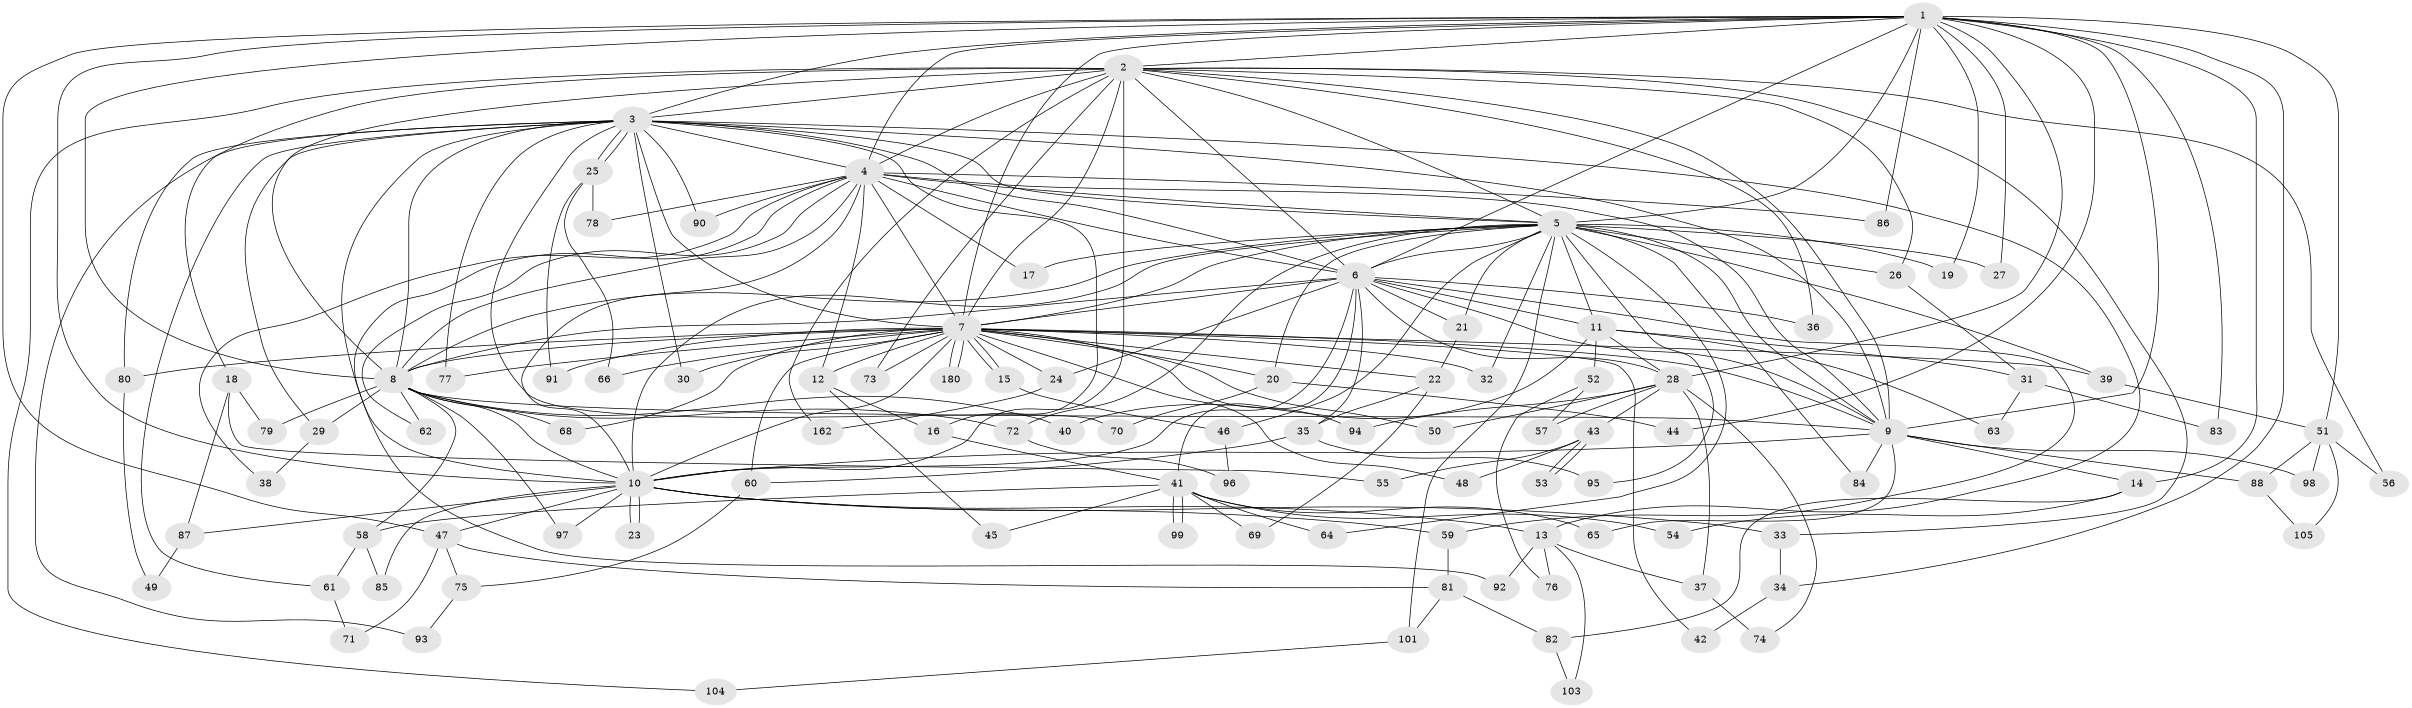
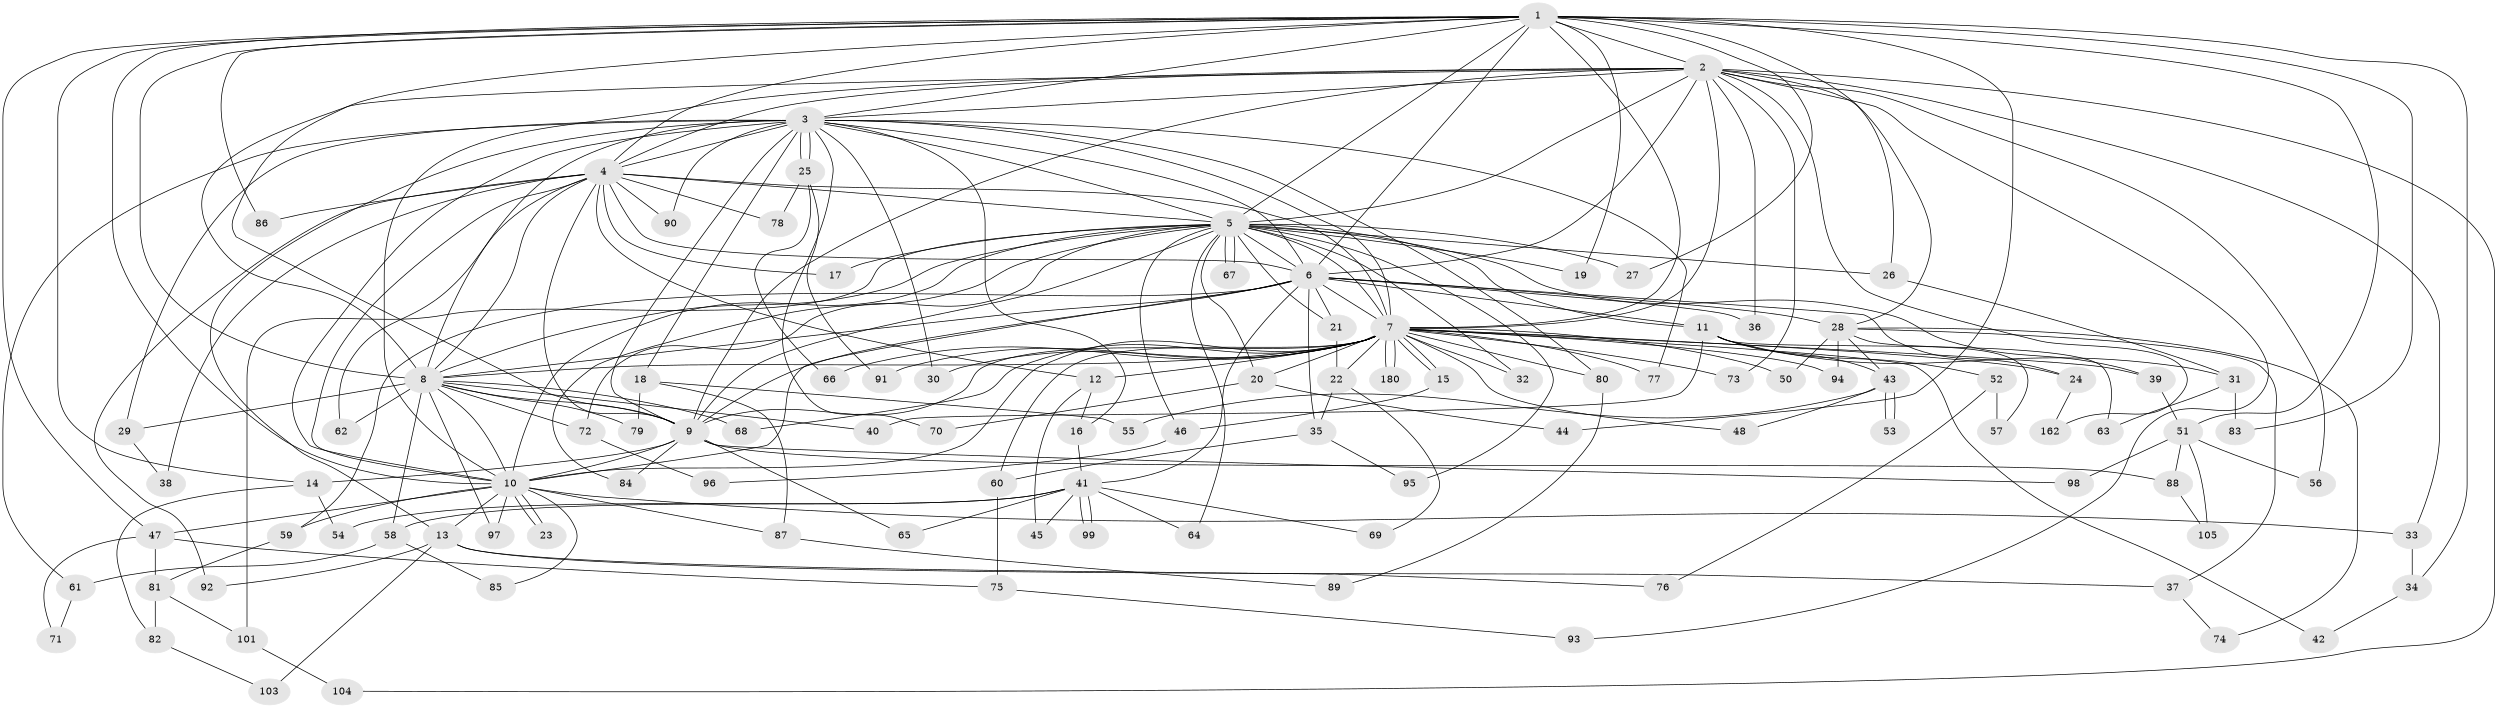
node "67": added
edge "11" -- "28": now "11" -- "43"
node "49": label "49" -> "89"
